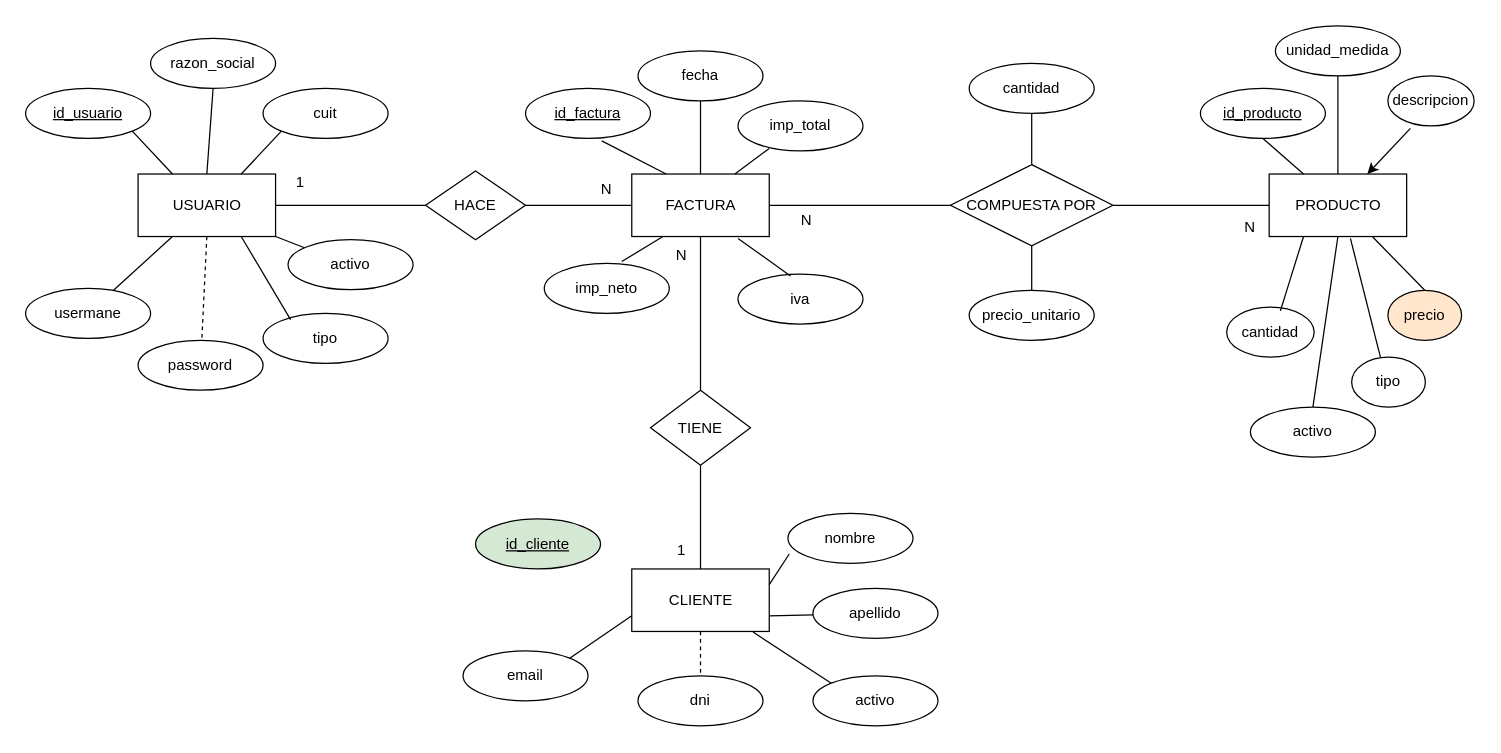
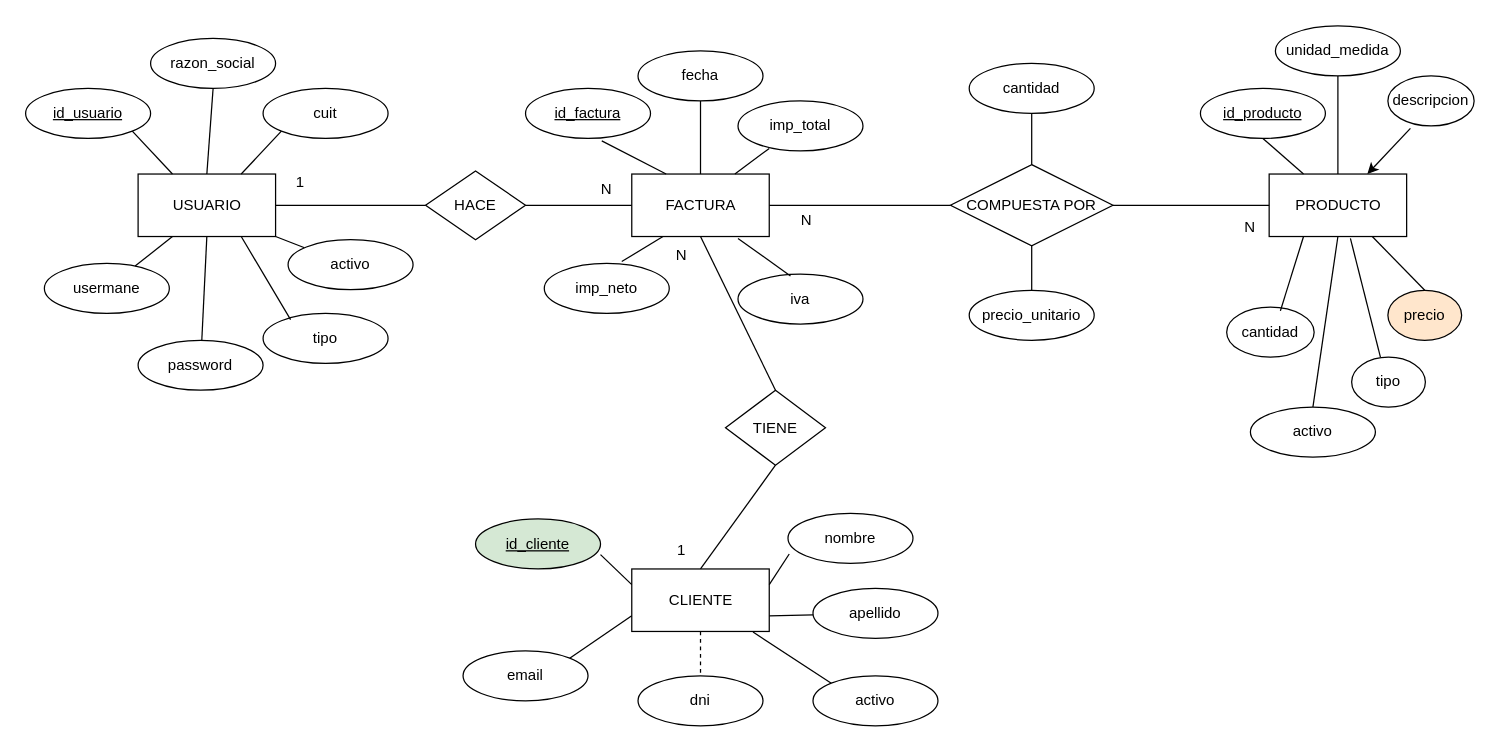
edge "USUARIO" -- "password": style dashed -> solid
node "usermane": moved (88, 313) -> (107, 288)
node "TIENE": moved (701, 428) -> (776, 428)
edge "id_cliente" -- "CLIENTE": added
